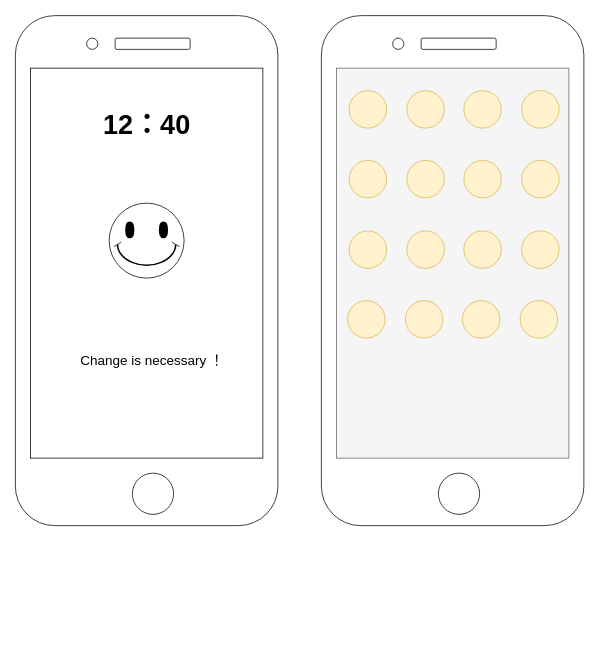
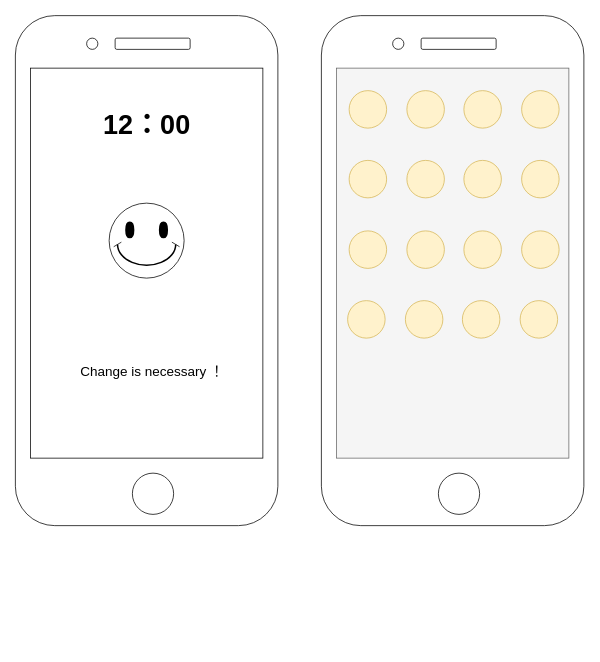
node "12：40": label "12：40" -> "12：00"
node "Change is necessary ！": moved (152, 360) -> (152, 372)
